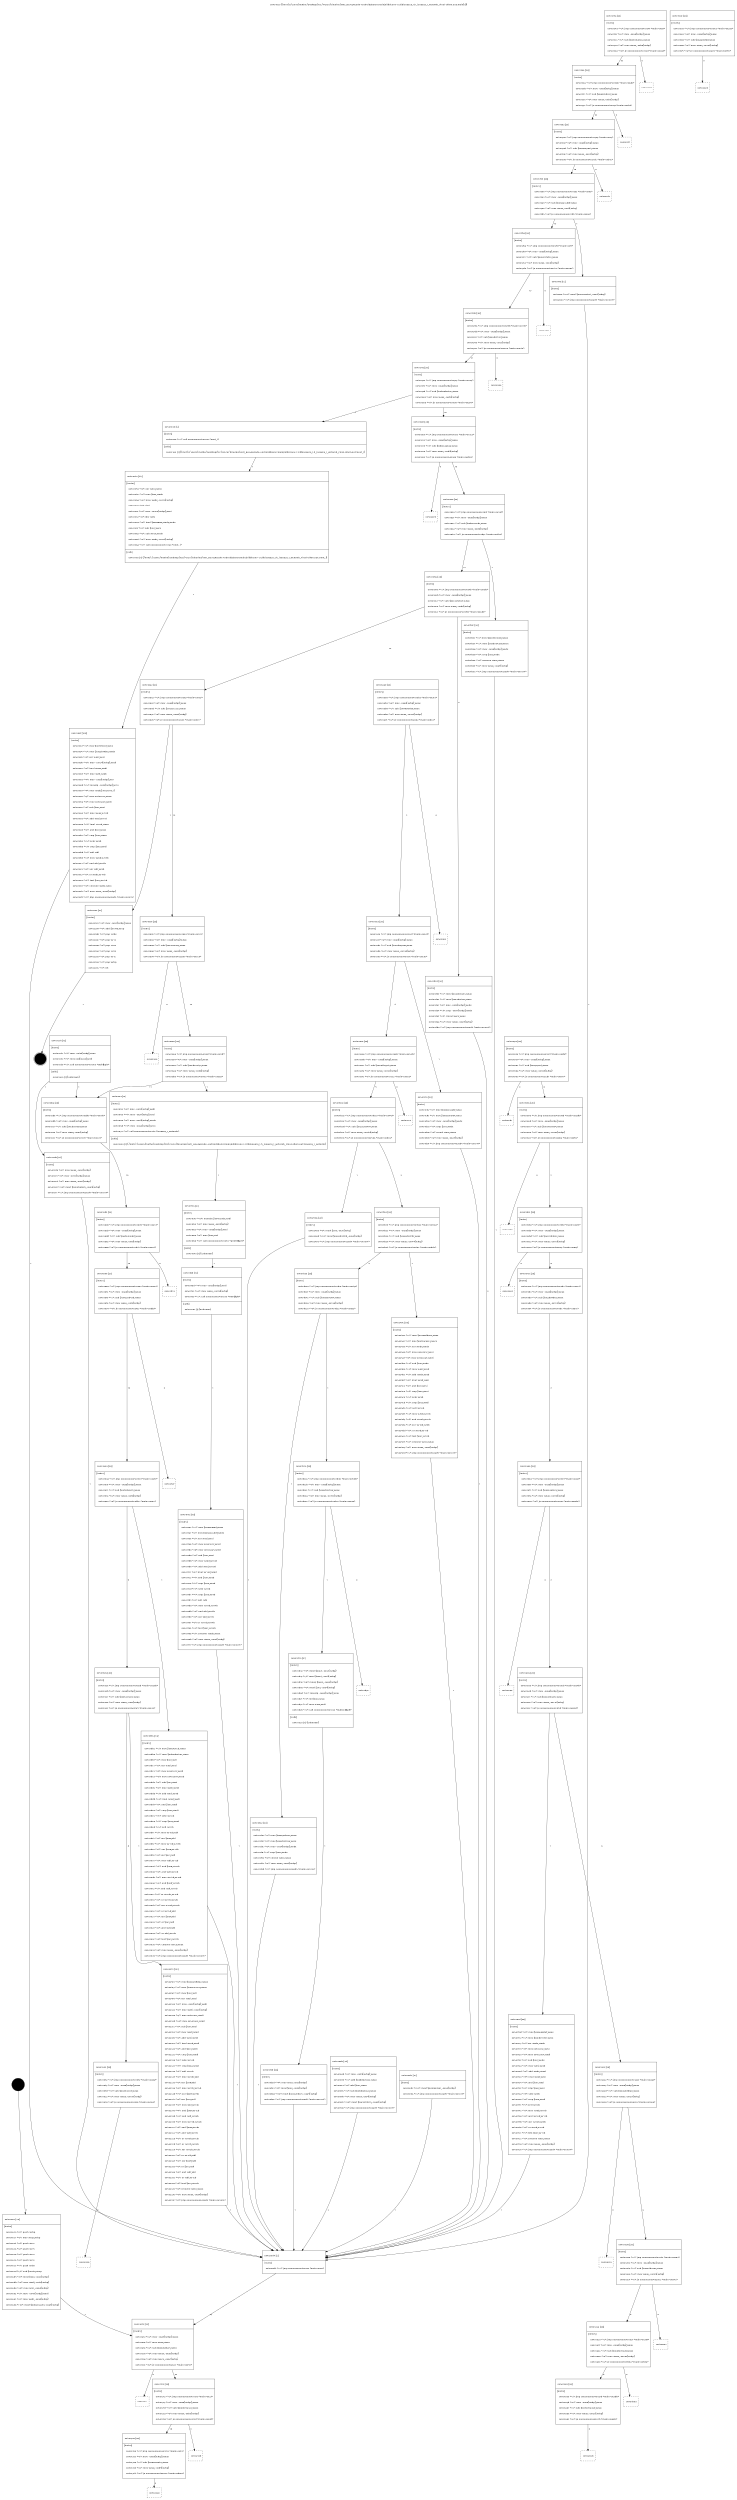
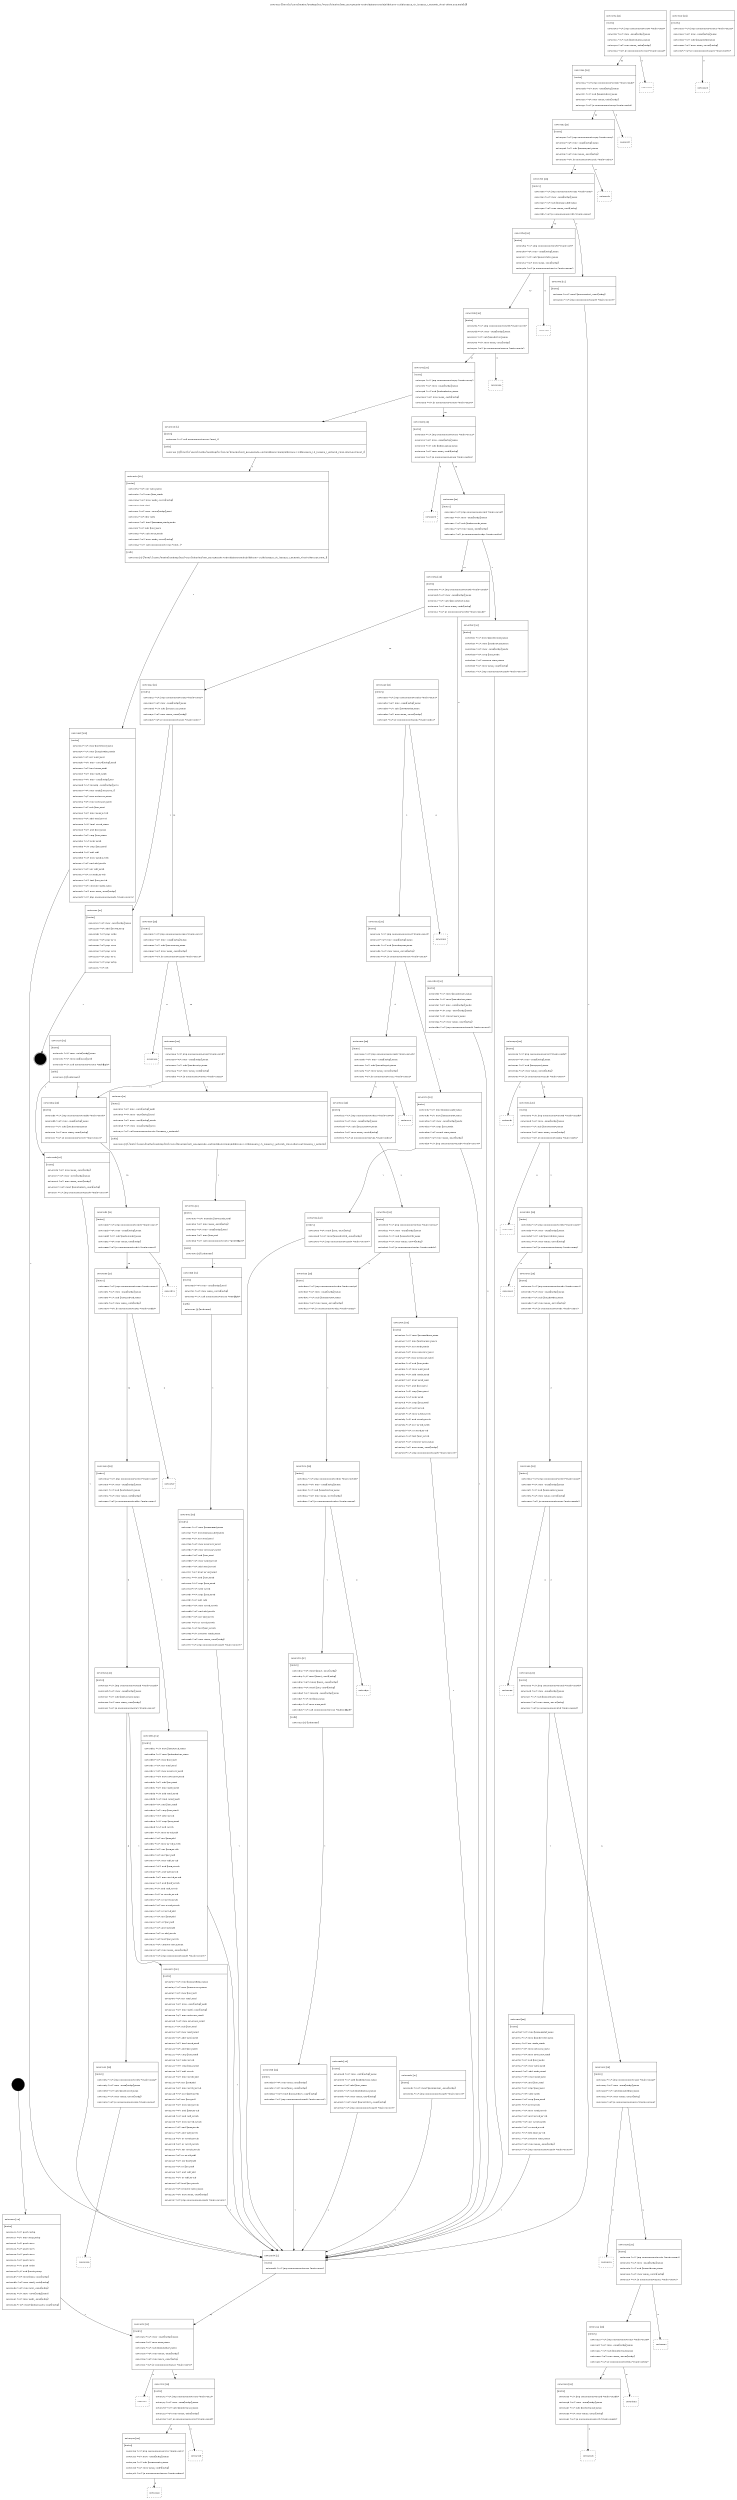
edge "0x401b02 [28]" -> "0x402486 [22]": now "0x401cf6 [30]" -> "0x402486 [22]"
node "0x401d32 [30]": removed
